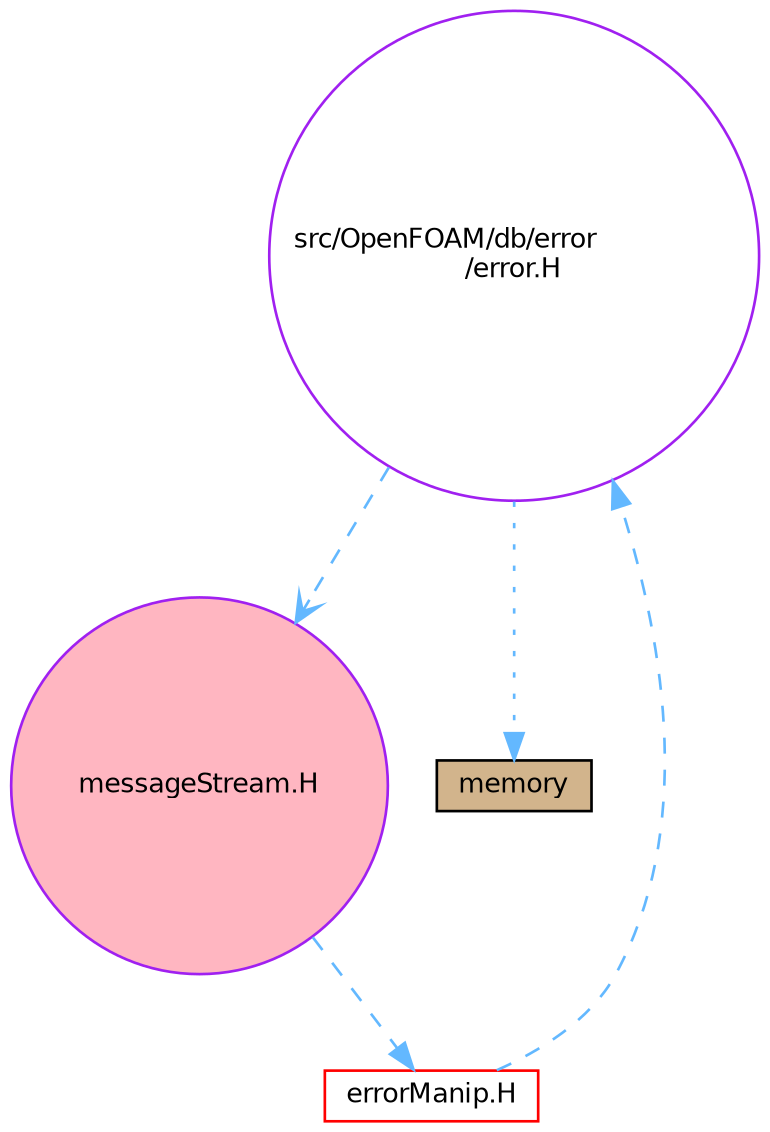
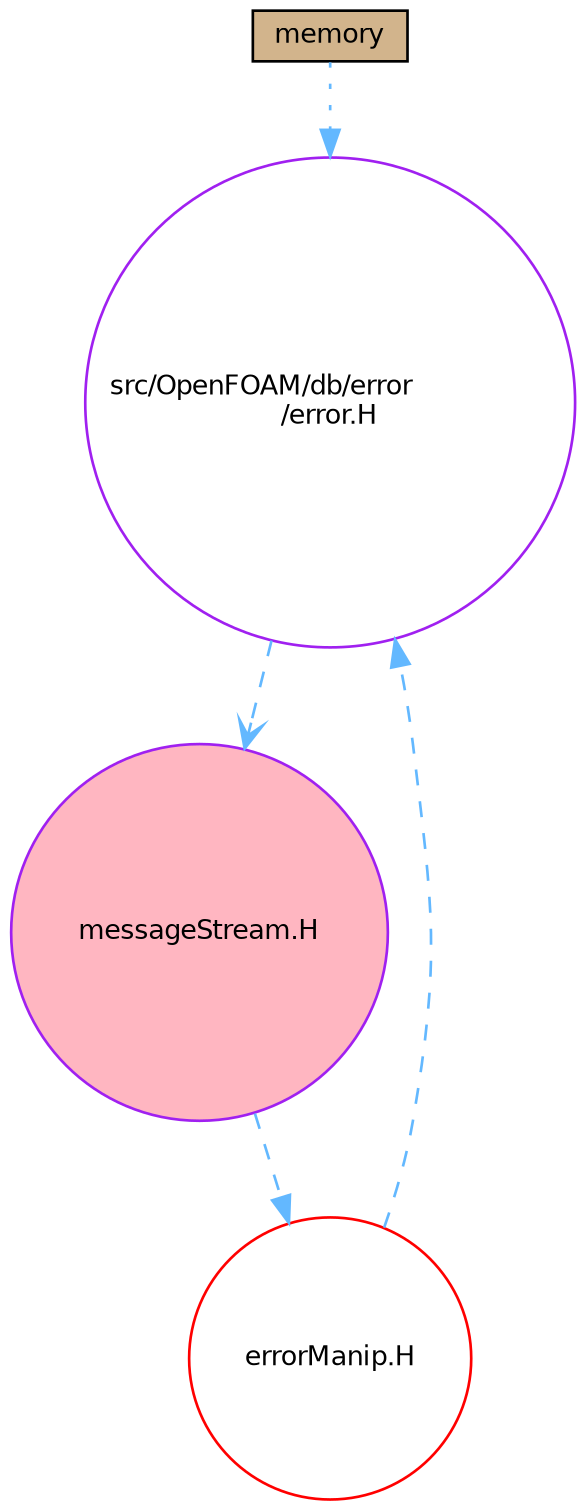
edge "src/OpenFOAM/db/error /error.H" -> "memory": reversed
node "errorManip.H": shape box -> circle
